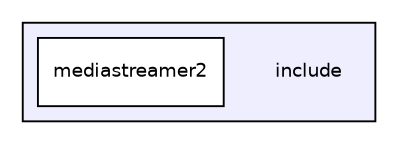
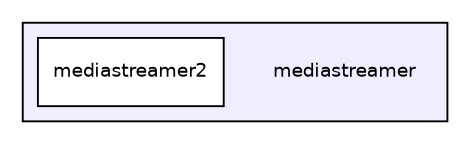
node "include": label "include" -> "mediastreamer"
